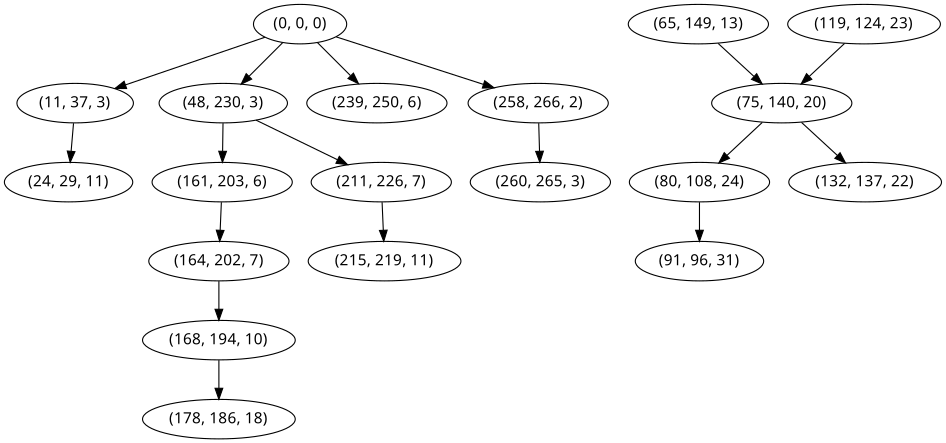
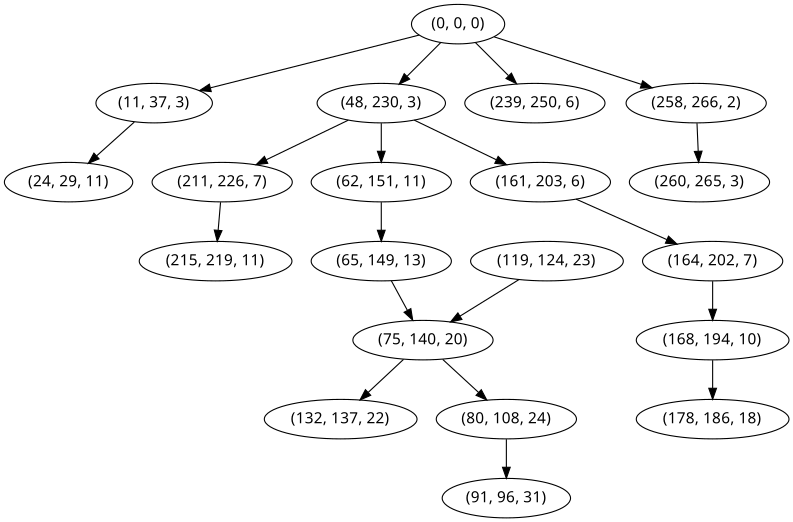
node "(62, 151, 11)": added
